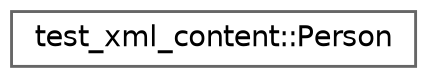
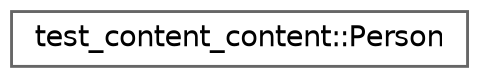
node "test_xml_content::Person": label "test_xml_content::Person" -> "test_content_content::Person"
